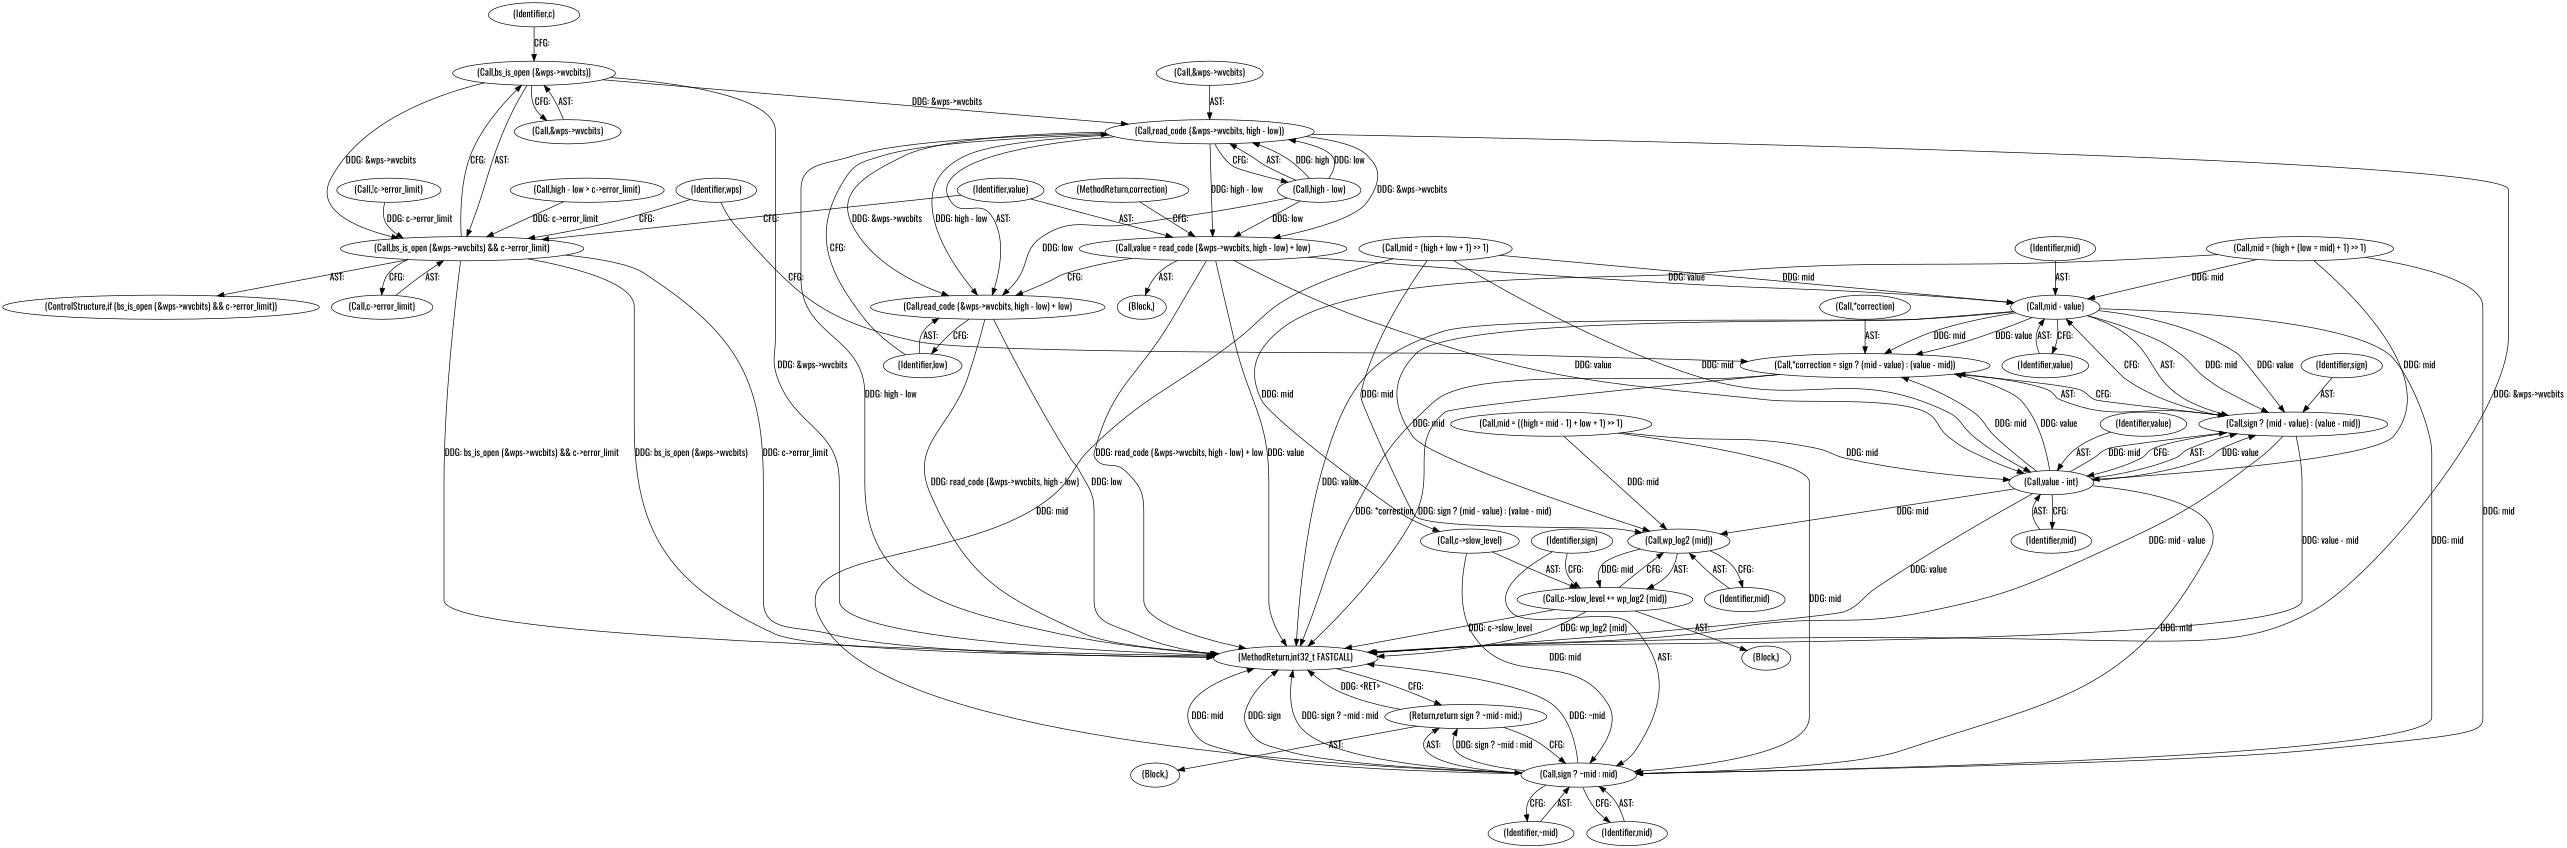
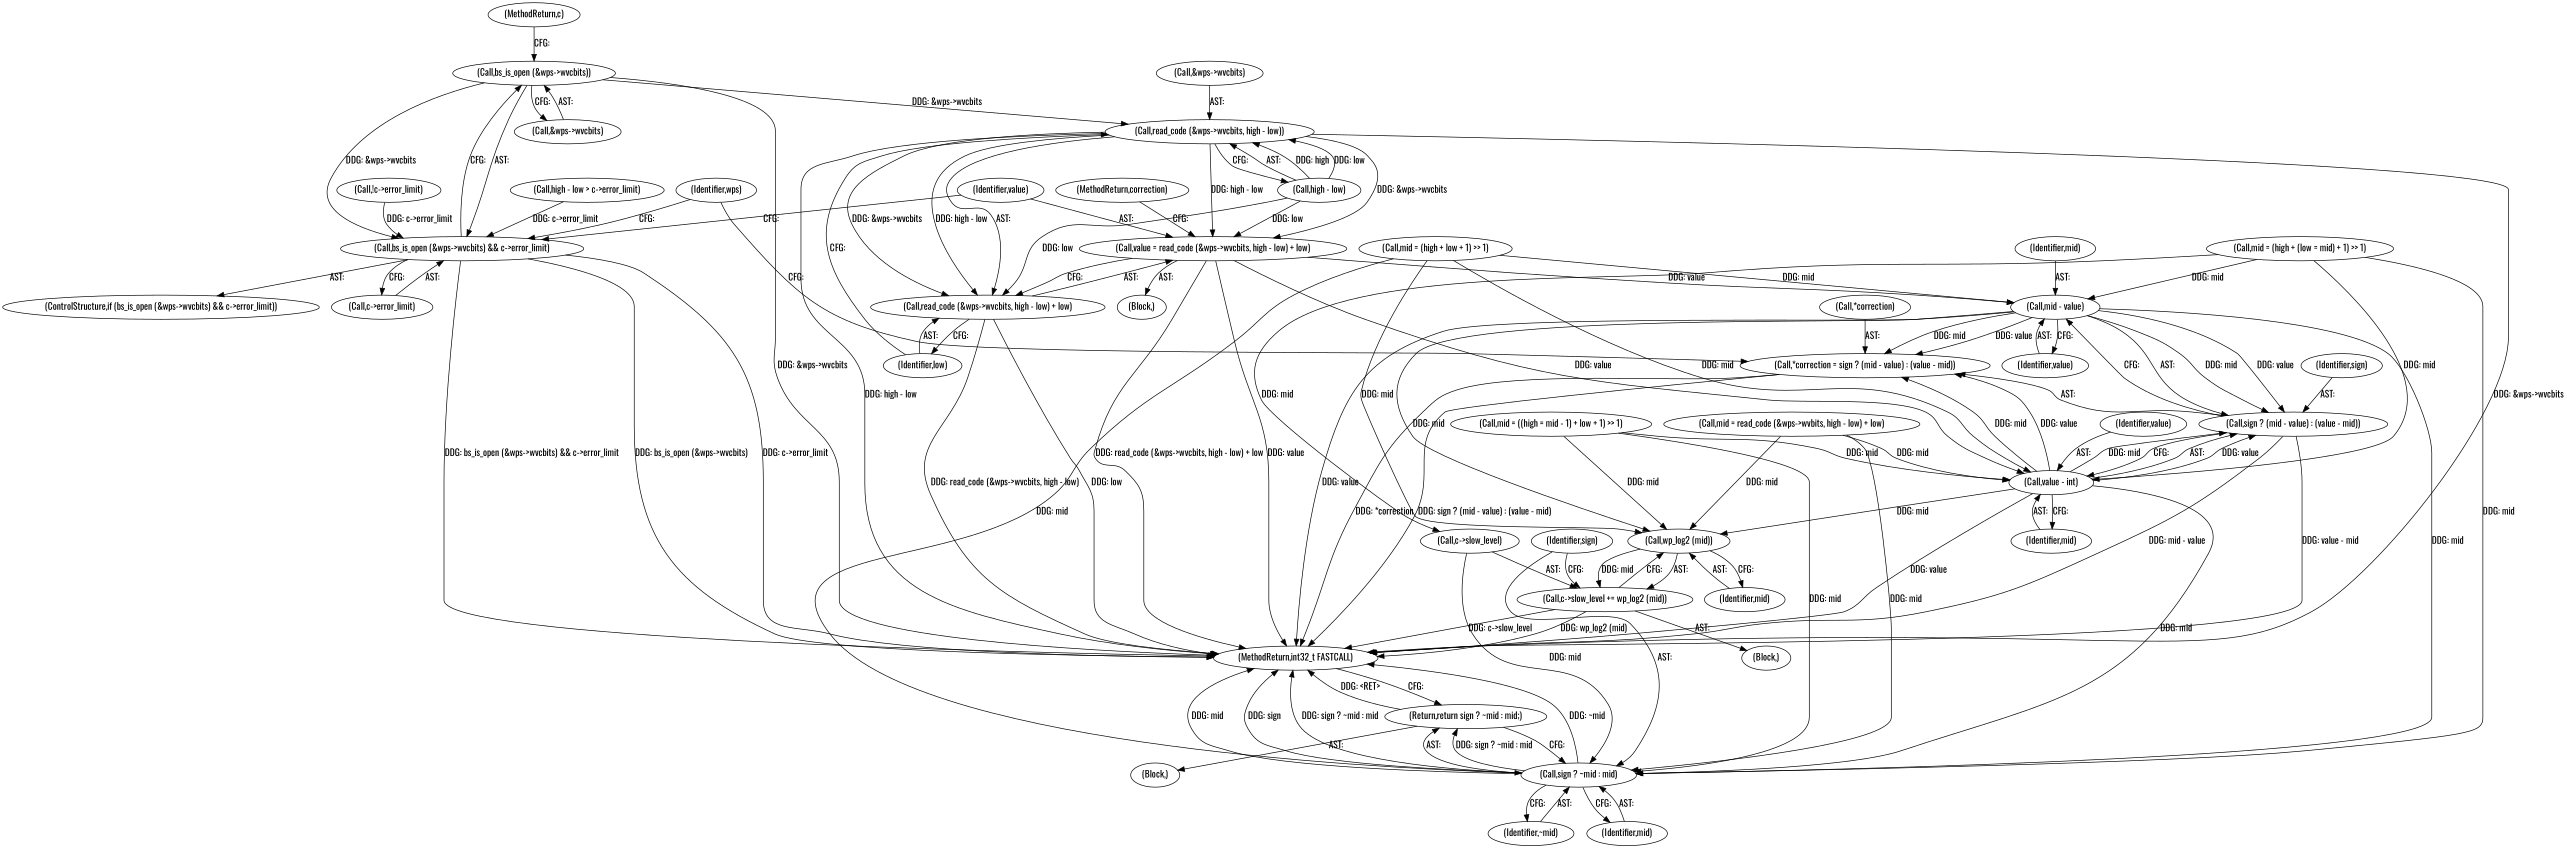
node "(Identifier,c)": label "(Identifier,c)" -> "(MethodReturn,c)"
edge "(Call,read_code (&wps->wvcbits, high - low) + low)" -> "(Call,value = read_code (&wps->wvcbits, high - low) + low)": added, label "AST:"
edge "(Call,*correction = sign ? (mid - value) : (value - mid))" -> "(Call,sign ? (mid - value) : (value - mid))": removed, label "CFG:"
node "(Call,mid = read_code (&wps->wvbits, high - low) + low)": added
